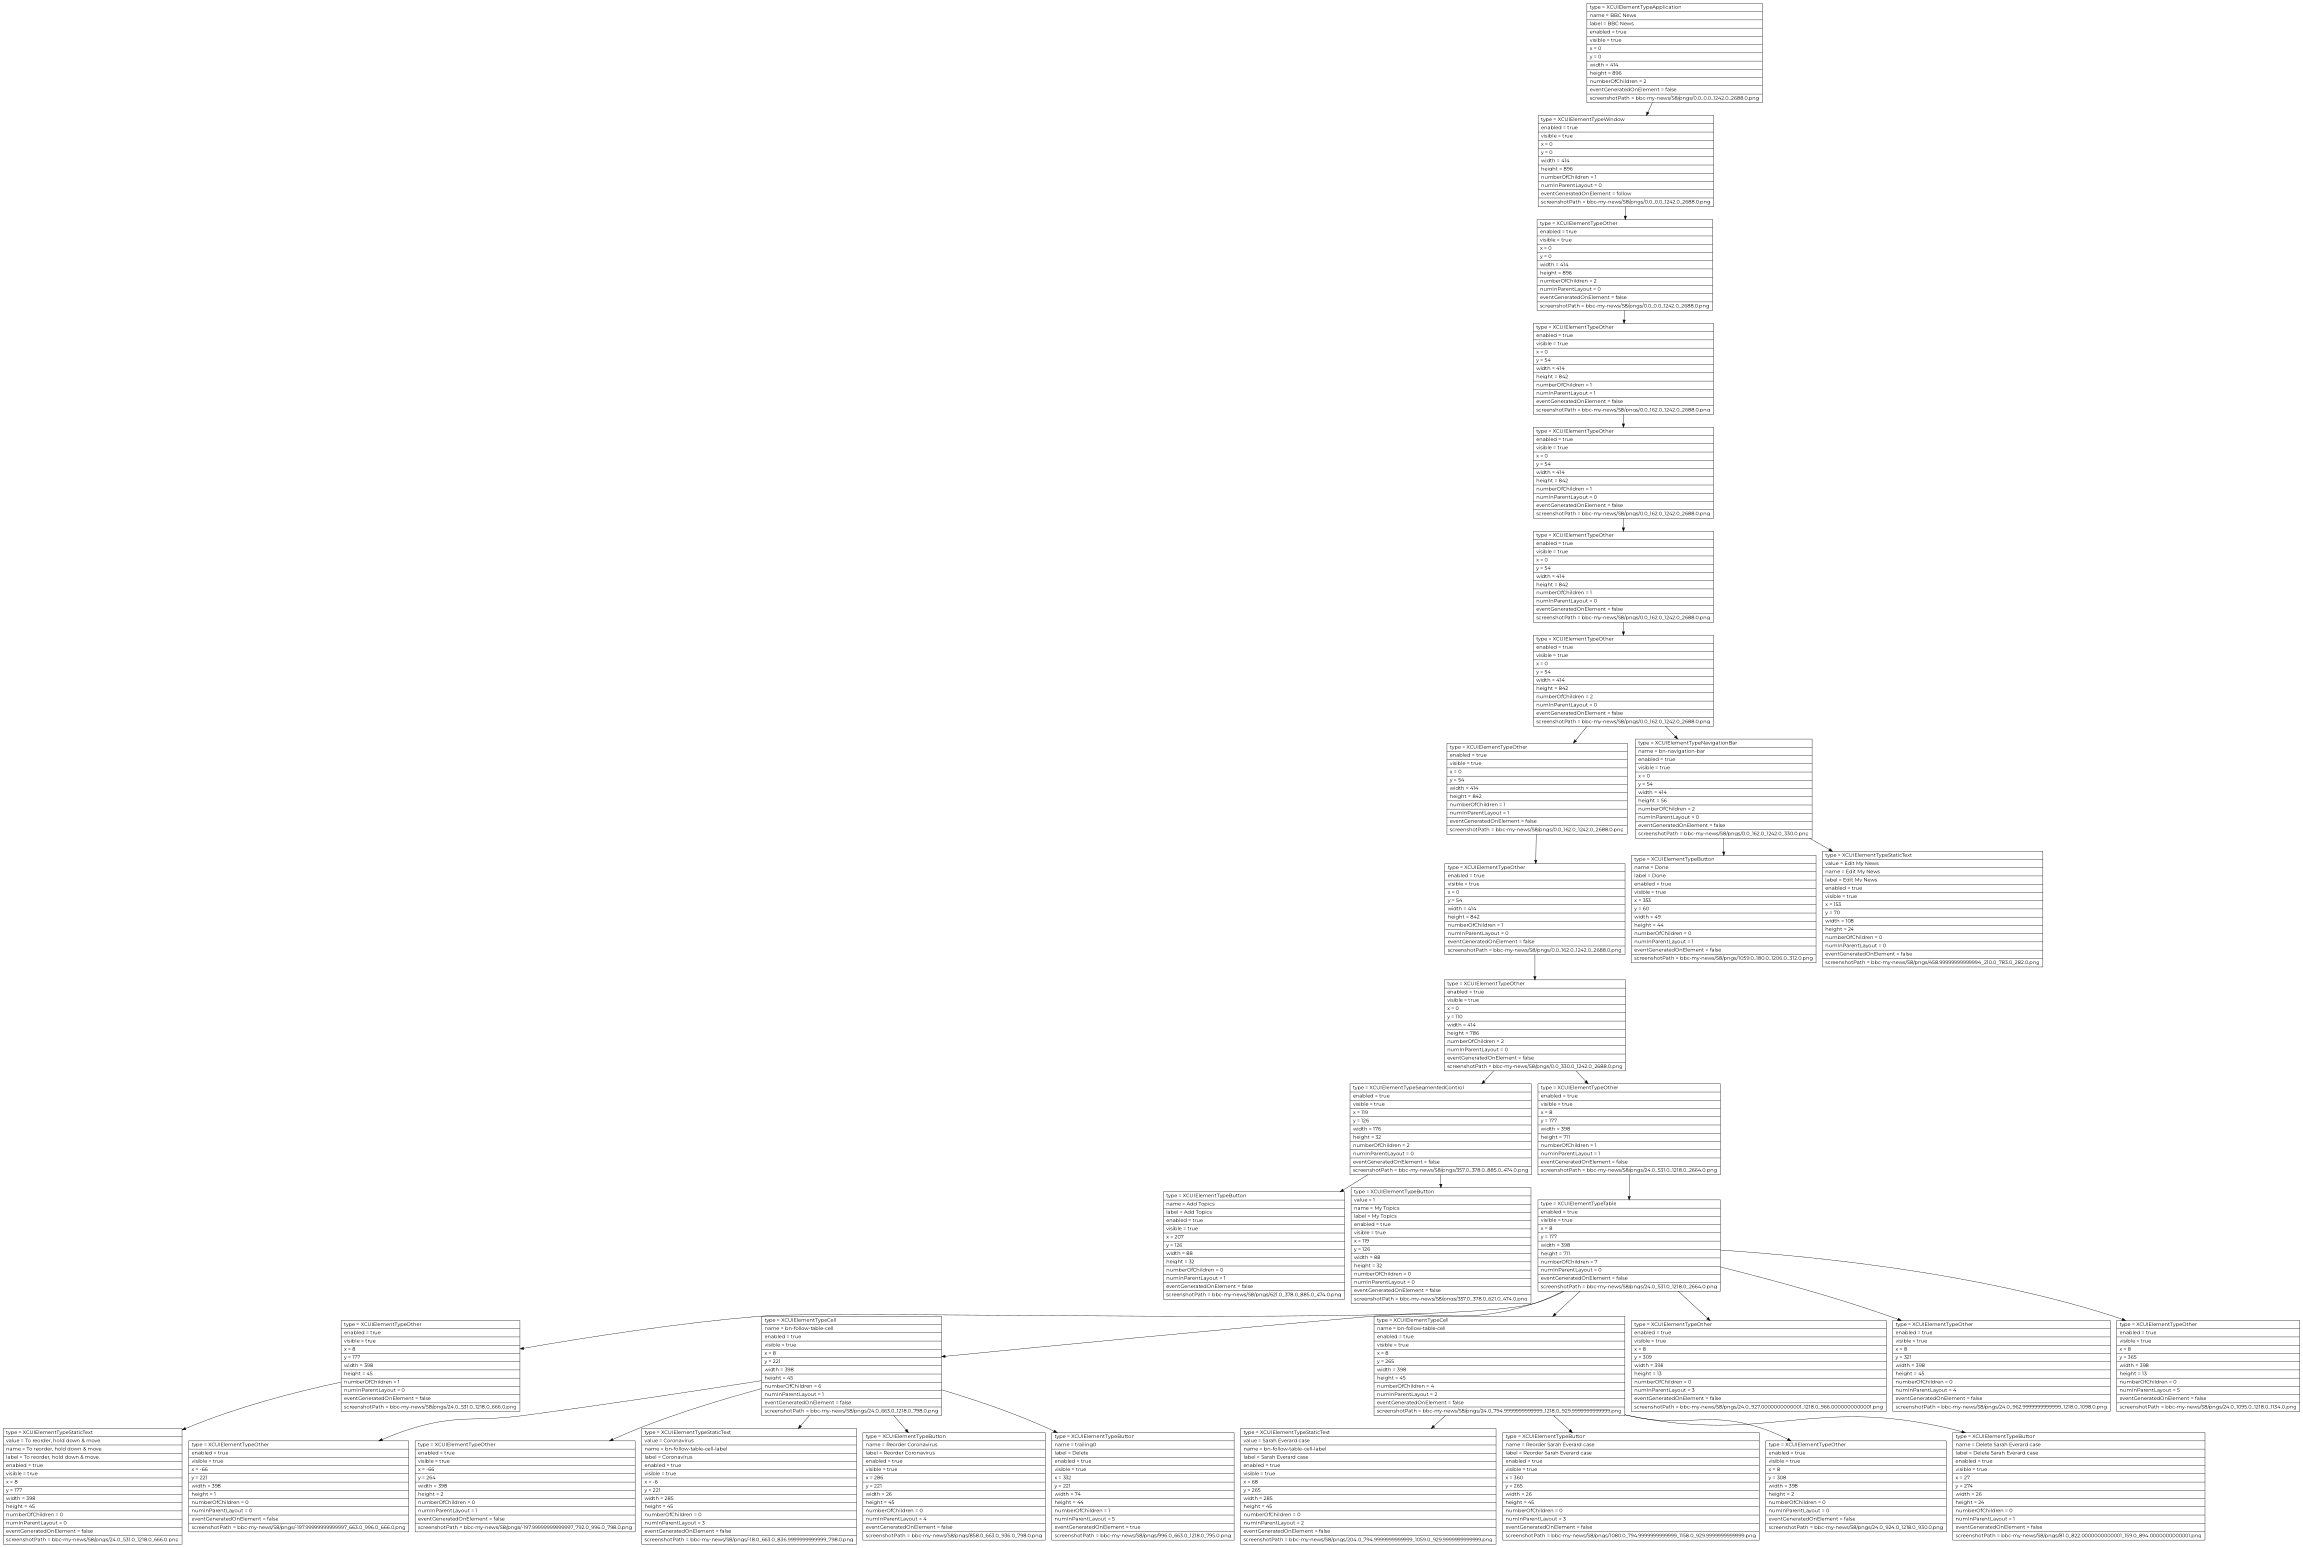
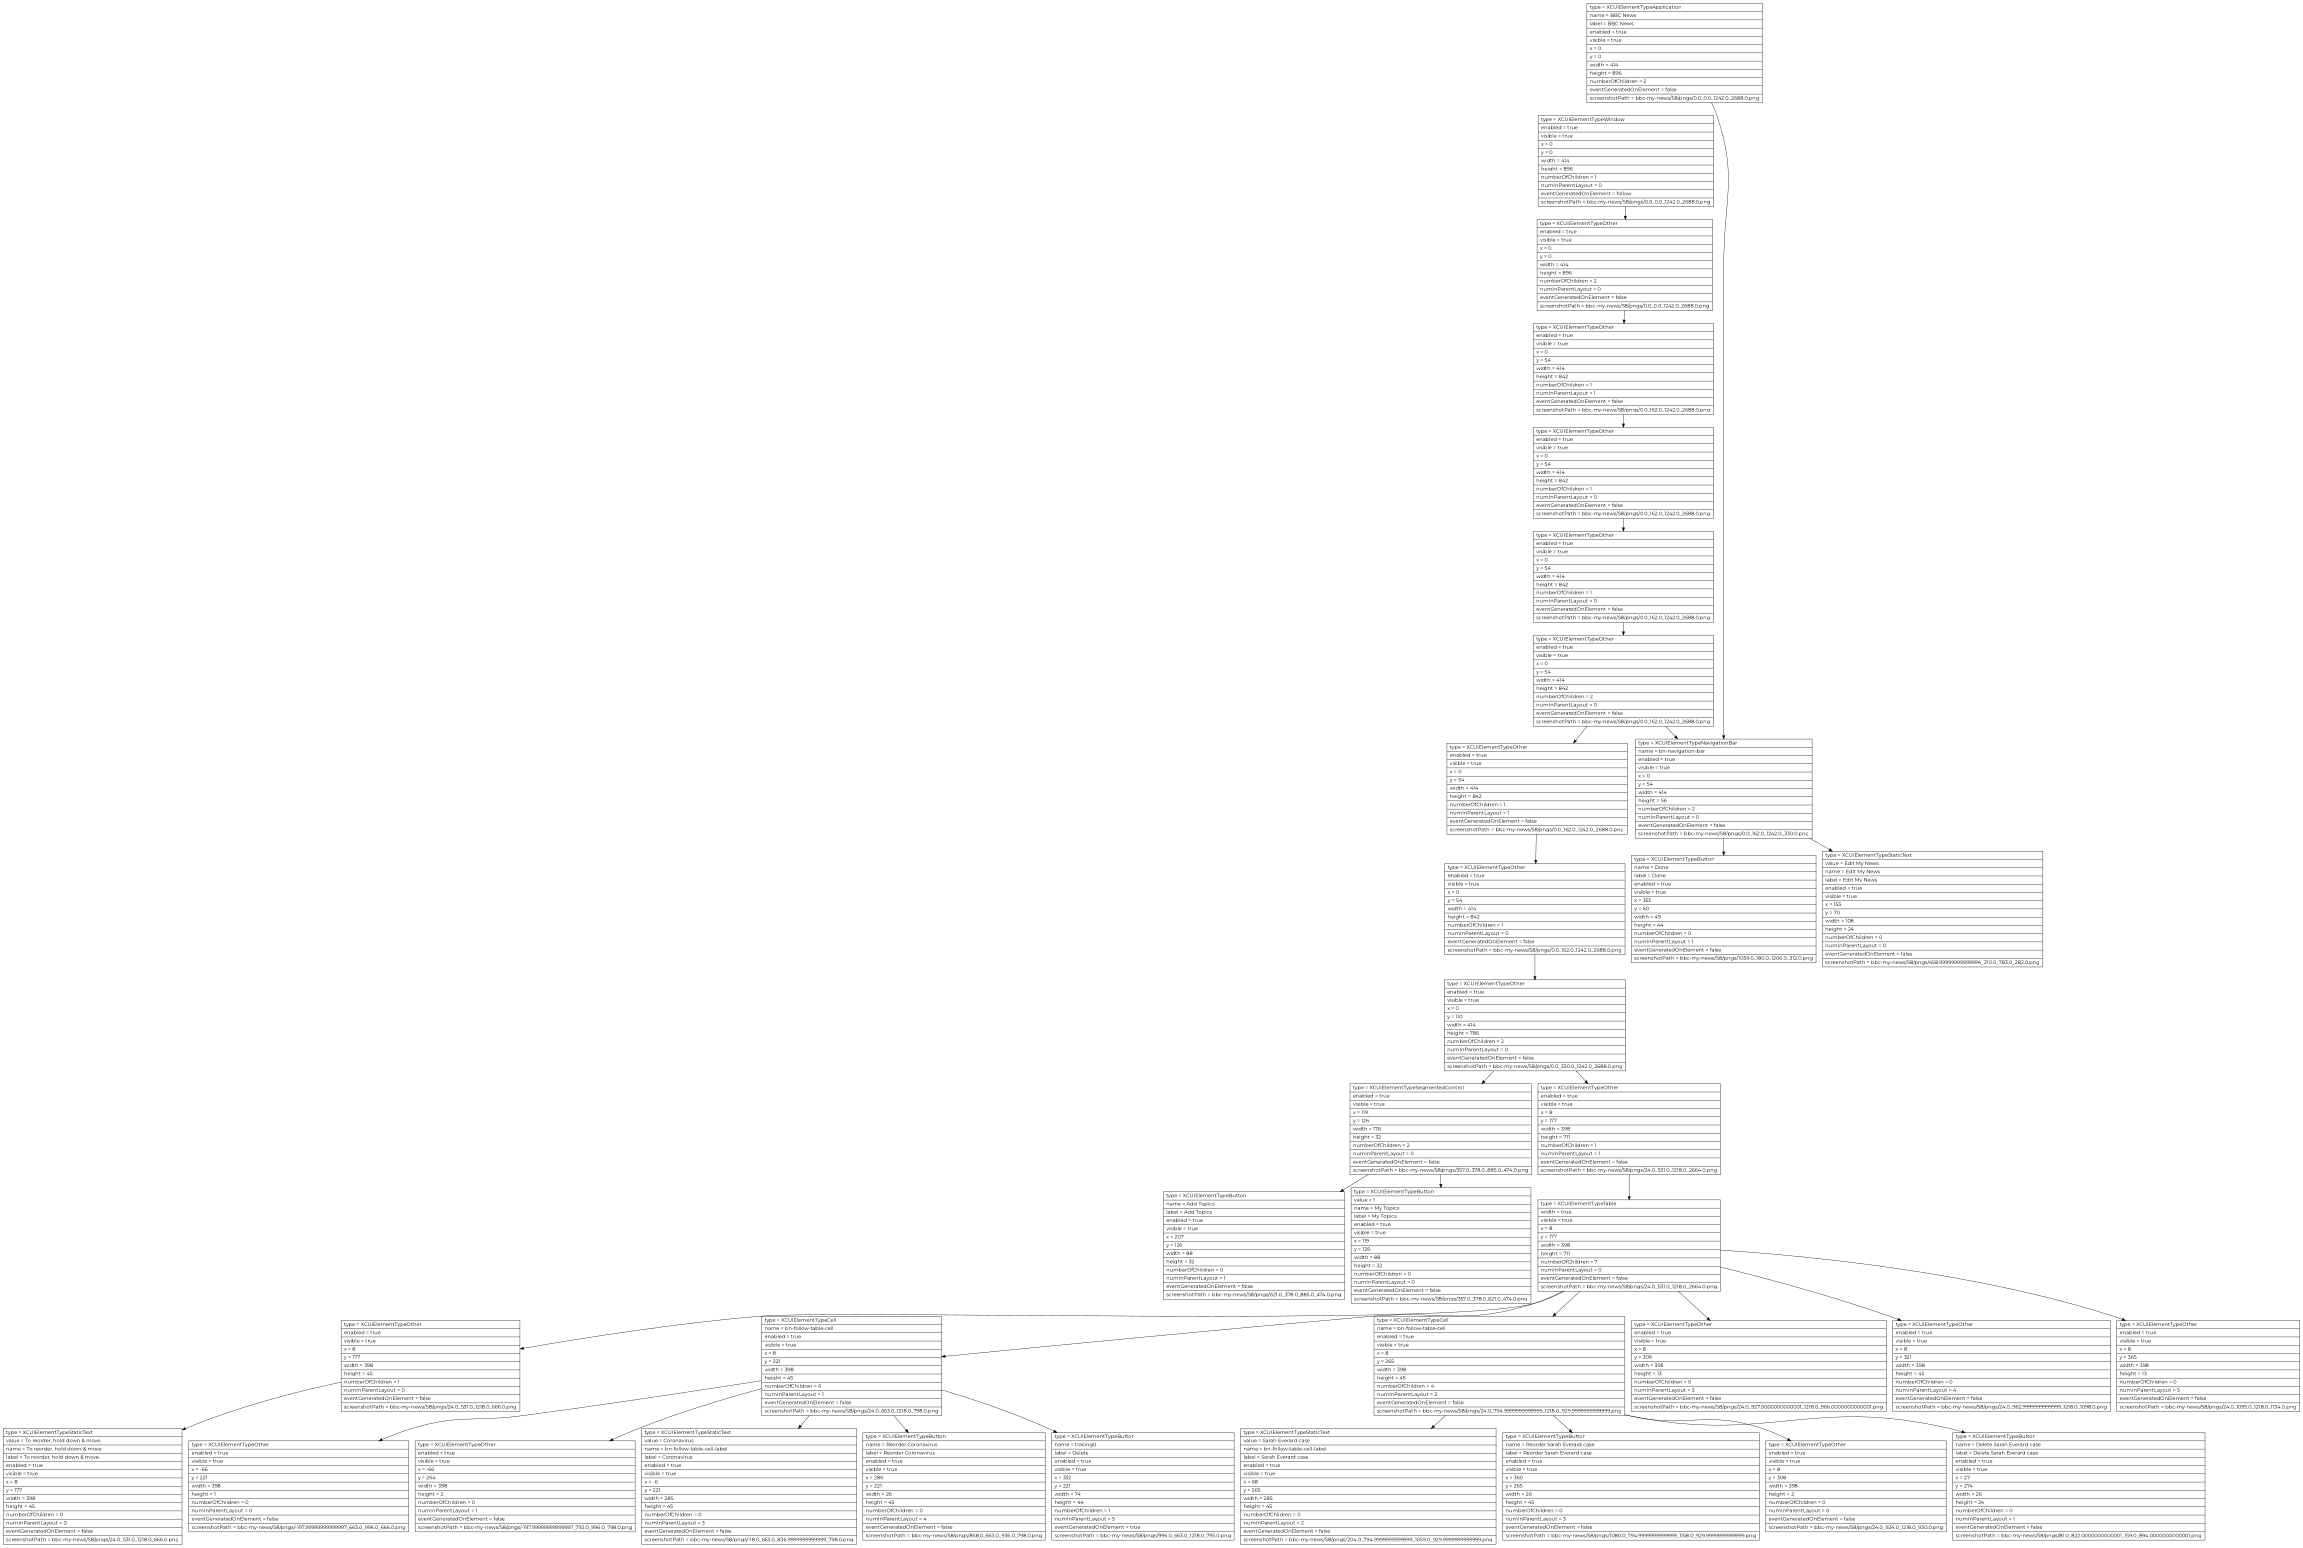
edge "type = XCUIElementTypeApplication" -> "type = XCUIElementTypeWindow": now "type = XCUIElementTypeApplication" -> "type = XCUIElementTypeNavigationBar"
node "type = XCUIElementTypeTable": text "enabled = true" -> "width = true"
